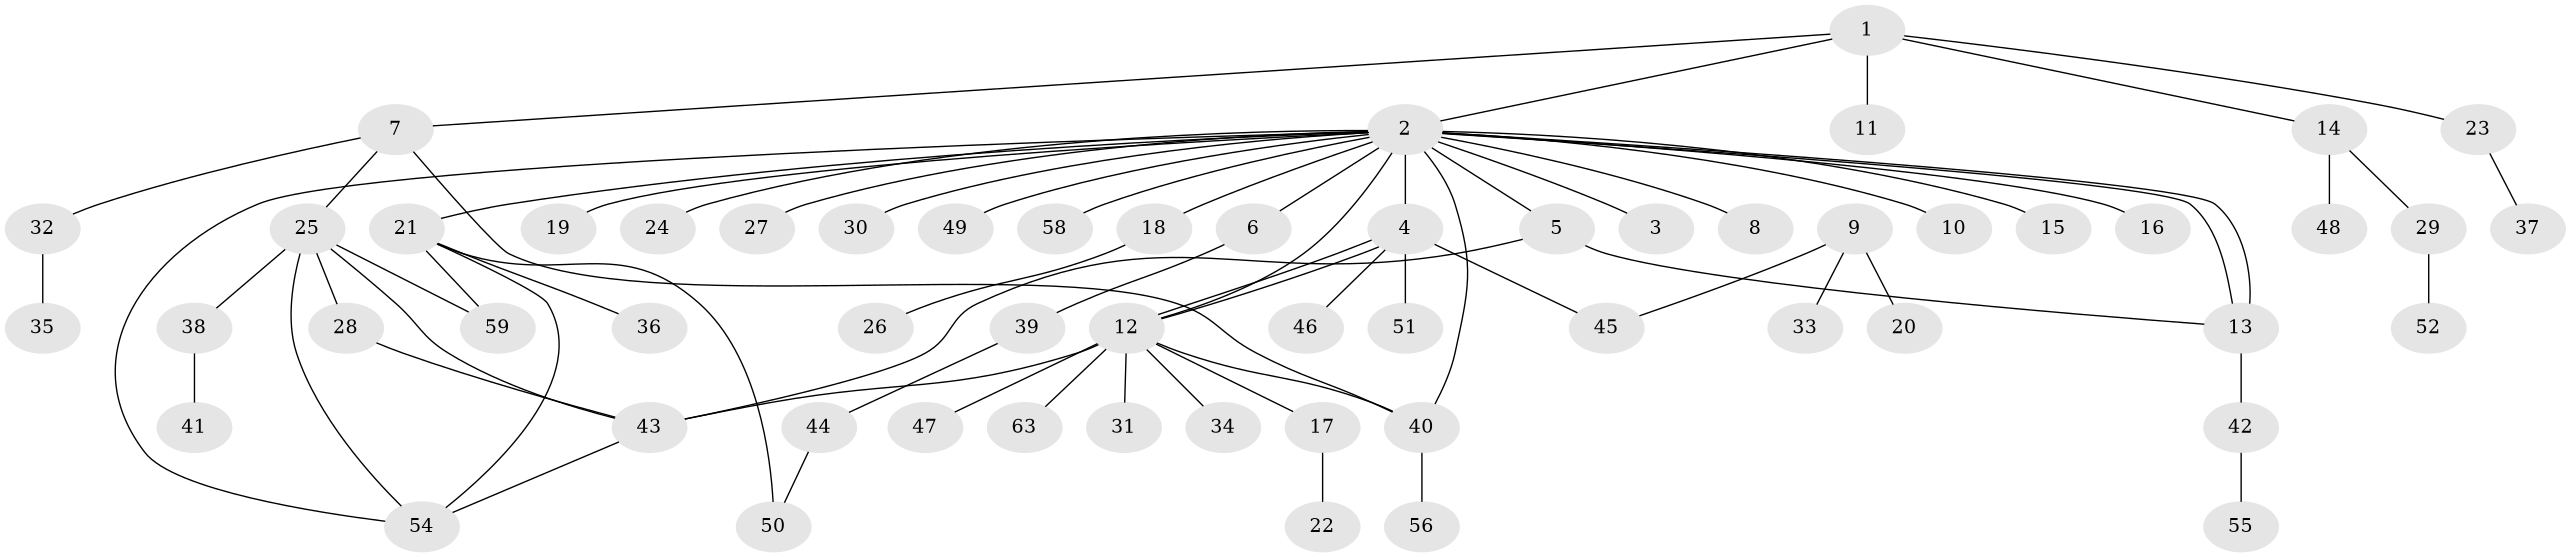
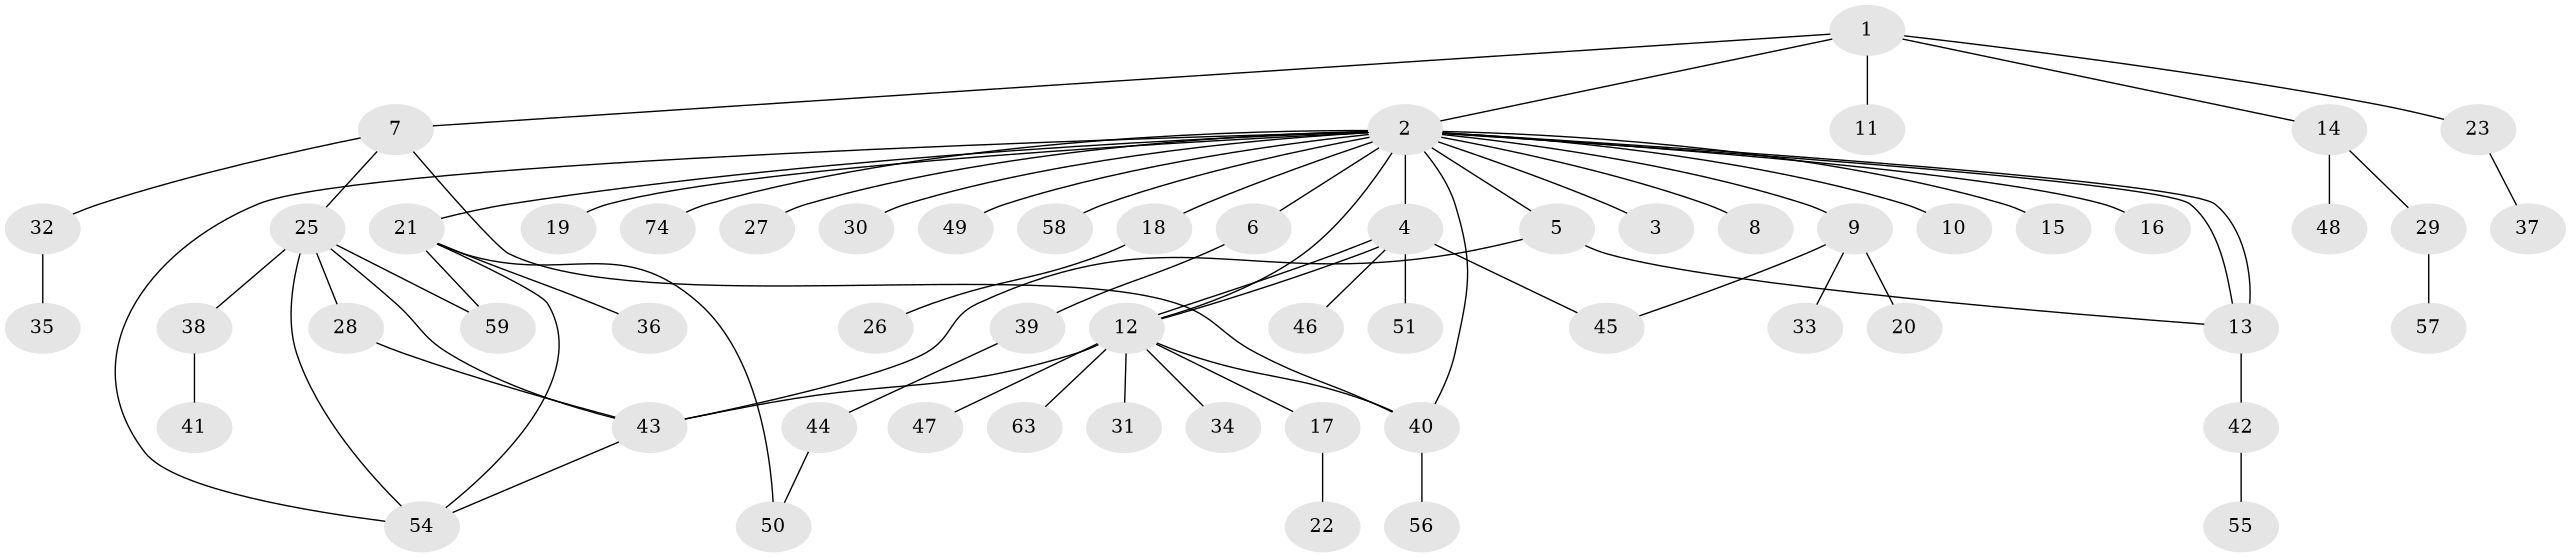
edge "2" -- "9": added
node "24": label "24" -> "74"
node "52": label "52" -> "57"
